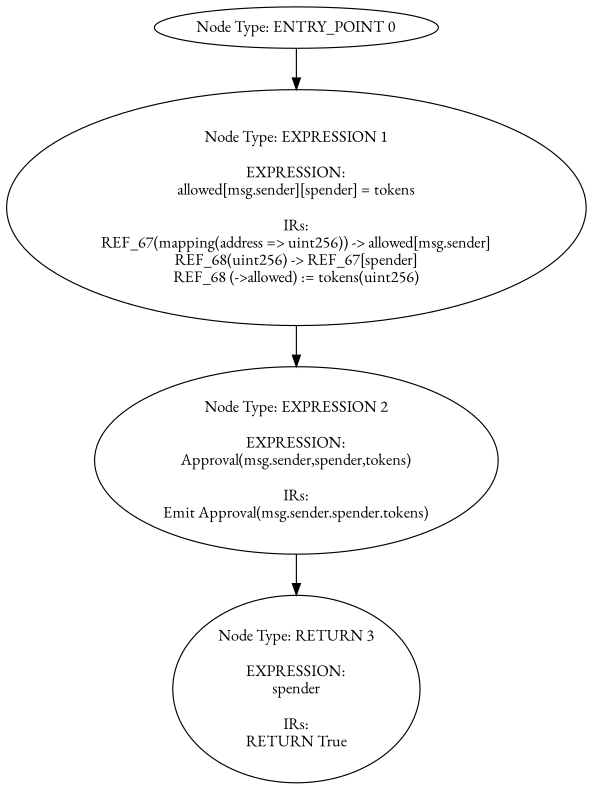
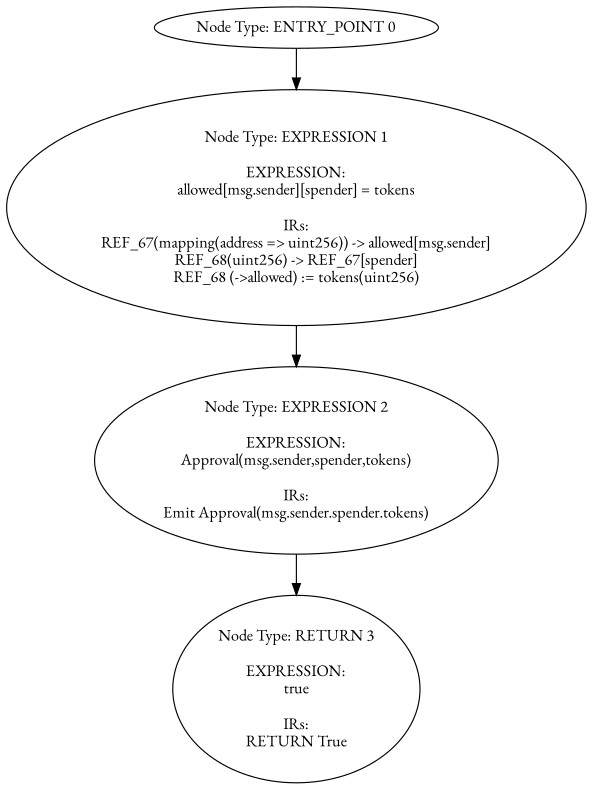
node "Node Type: RETURN 3 EXPRESSION: spender IRs: RETURN True": label "Node Type: RETURN 3 EXPRESSION: spender IRs: RETURN True" -> "Node Type: RETURN 3 EXPRESSION: true IRs: RETURN True"
